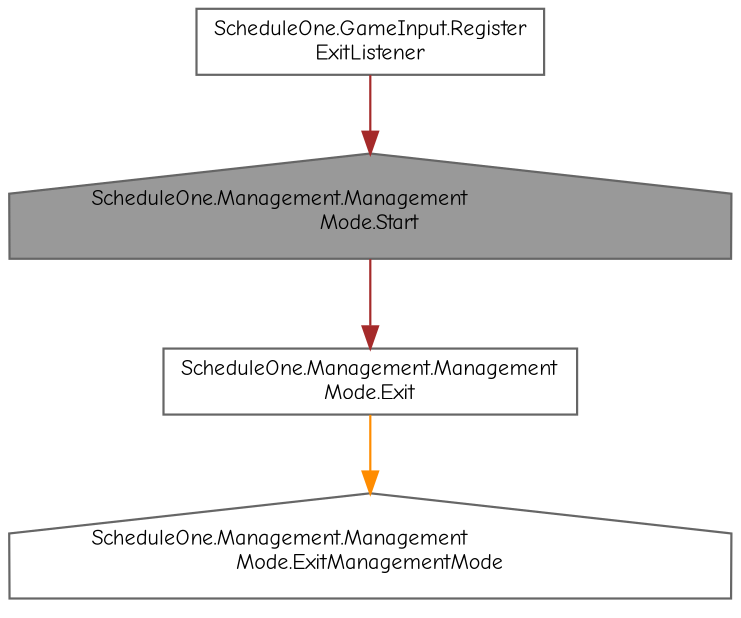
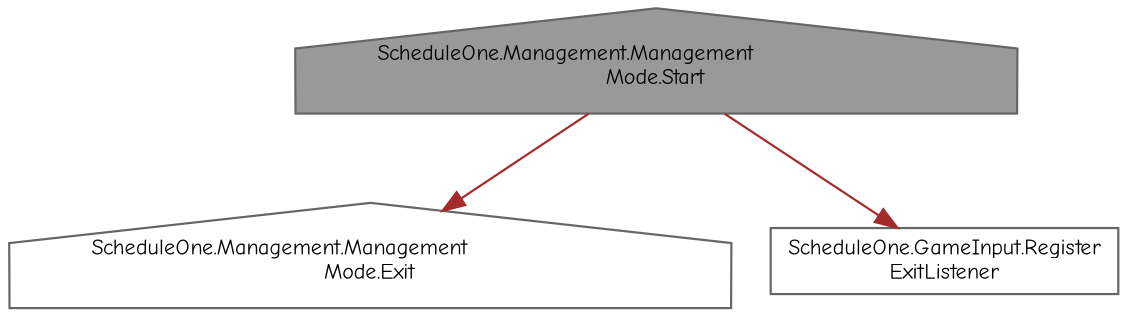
edge "ScheduleOne.GameInput.Register ExitListener" -> "ScheduleOne.Management.Management Mode.Start": reversed
node "ScheduleOne.Management.Management Mode.Exit": shape box -> house
node "ScheduleOne.Management.Management Mode.ExitManagementMode": removed
